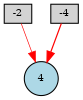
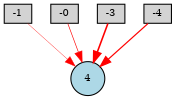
node "-1": added
node "-2": label "-2" -> "-0"
node "-3": added
